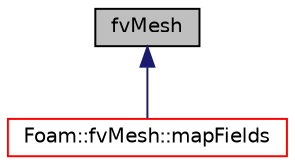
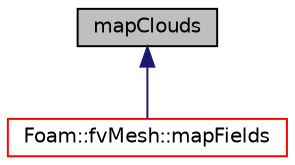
node "fvMesh": label "fvMesh" -> "mapClouds"
